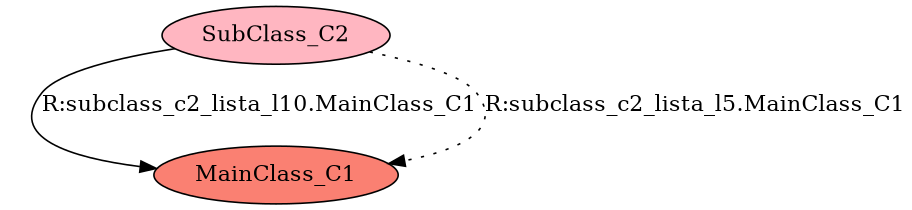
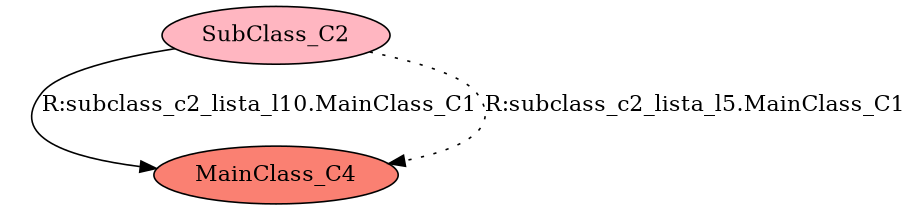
node "MainClass_C1": label "MainClass_C1" -> "MainClass_C4"
